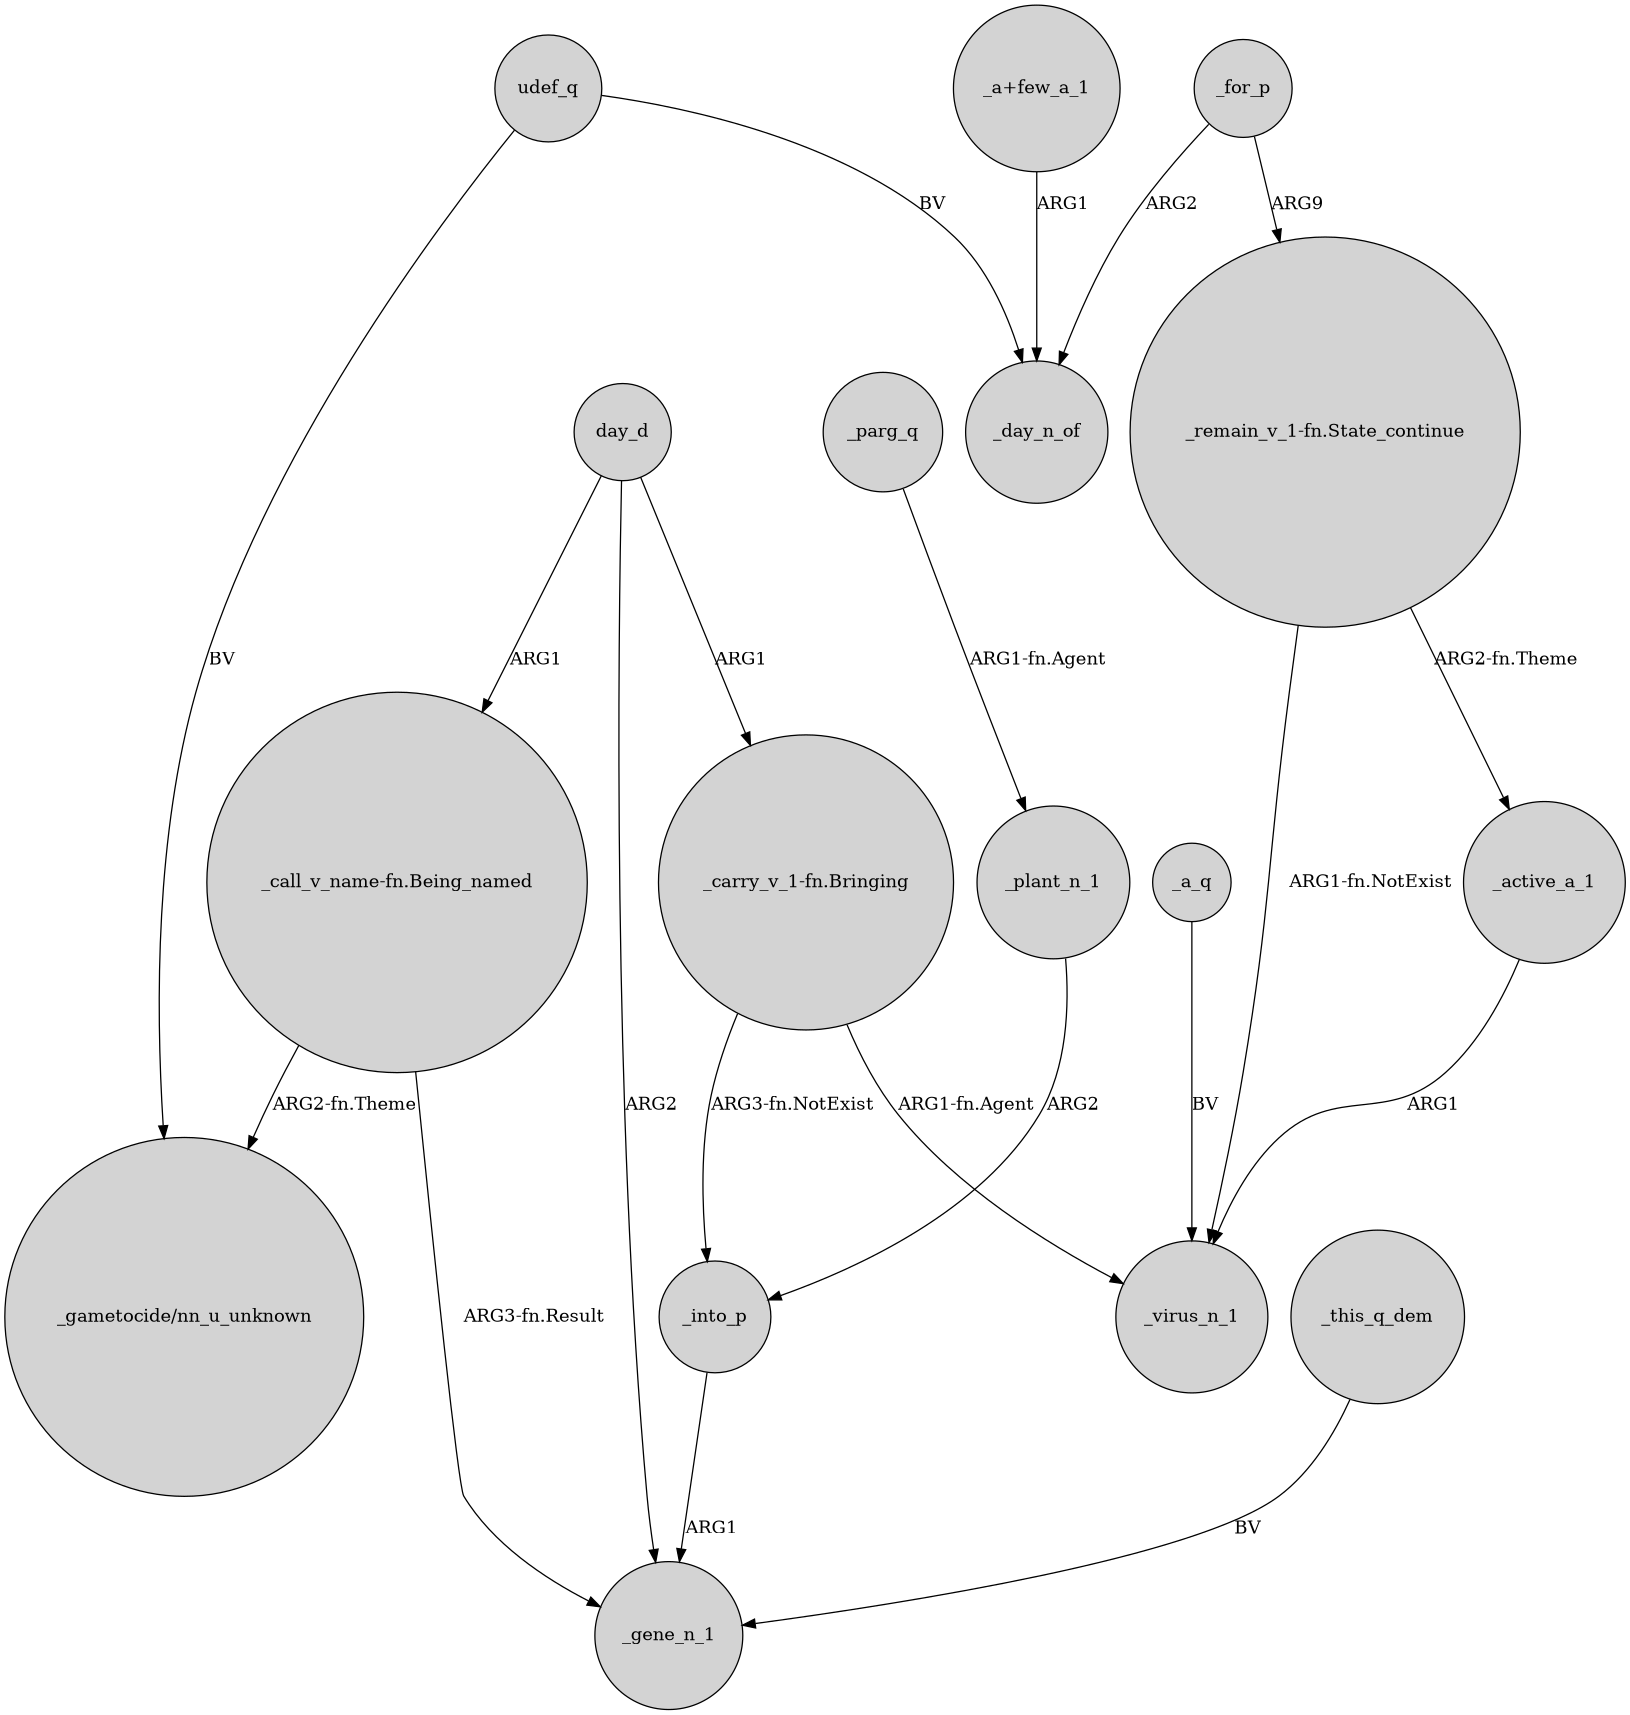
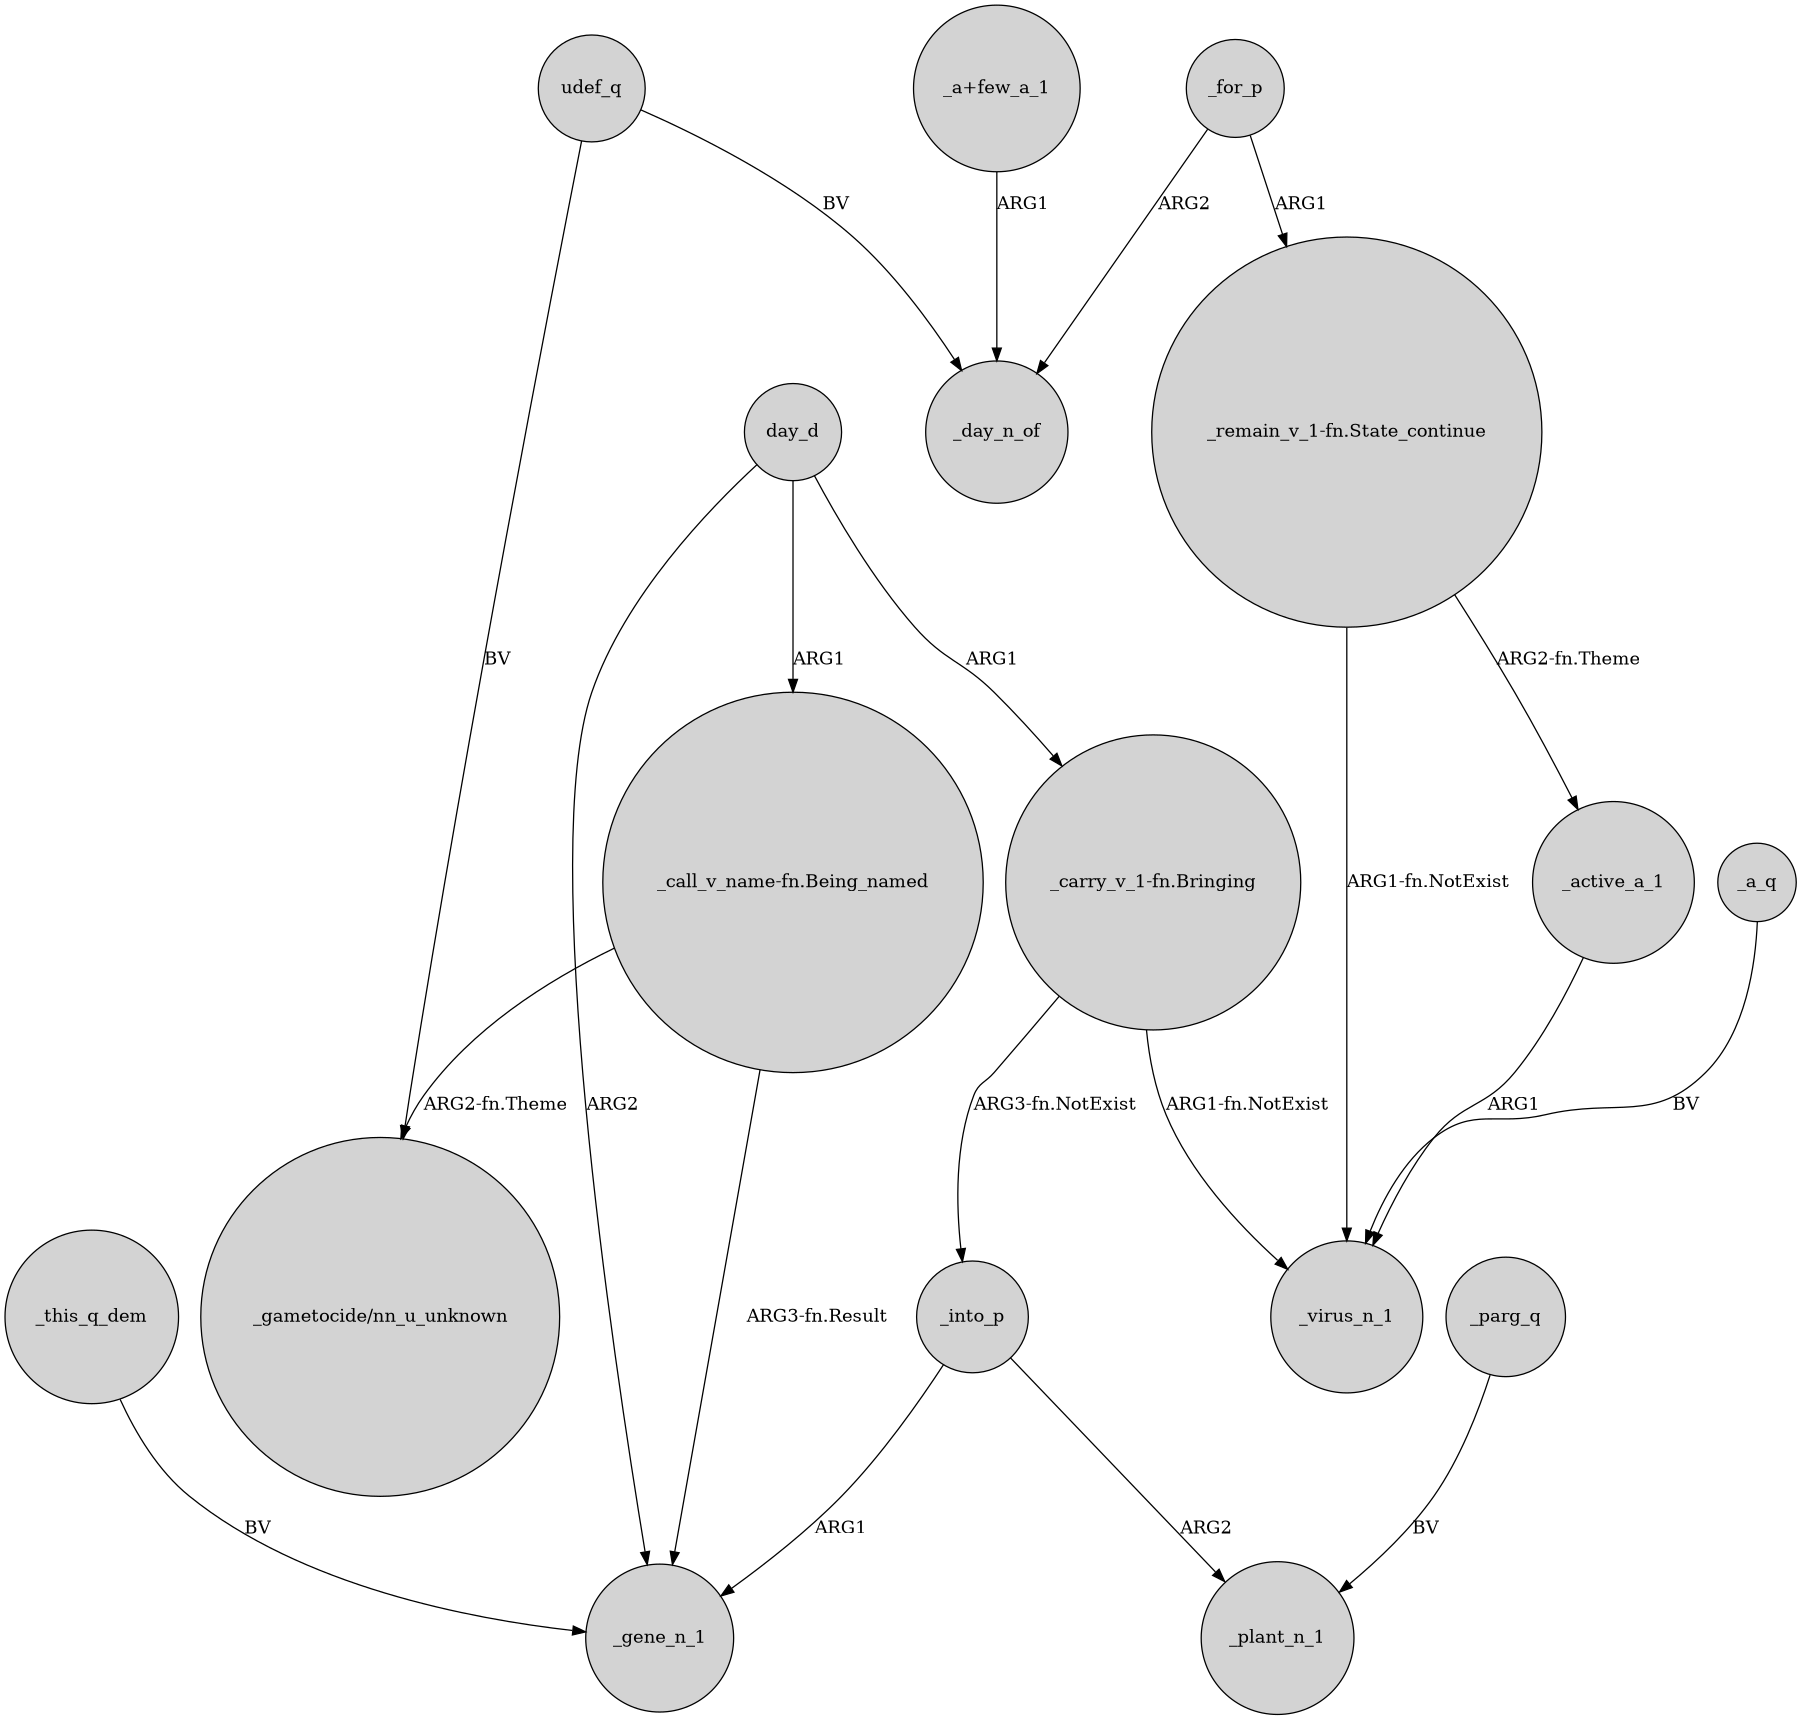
edge "_for_p" -> "_remain_v_1-fn.State_continue": label "ARG9" -> "ARG1"
edge "_parg_q" -> "_plant_n_1": label "ARG1-fn.Agent" -> "BV"
edge "_carry_v_1-fn.Bringing" -> "_virus_n_1": label "ARG1-fn.Agent" -> "ARG1-fn.NotExist"
edge "_plant_n_1" -> "_into_p": reversed
